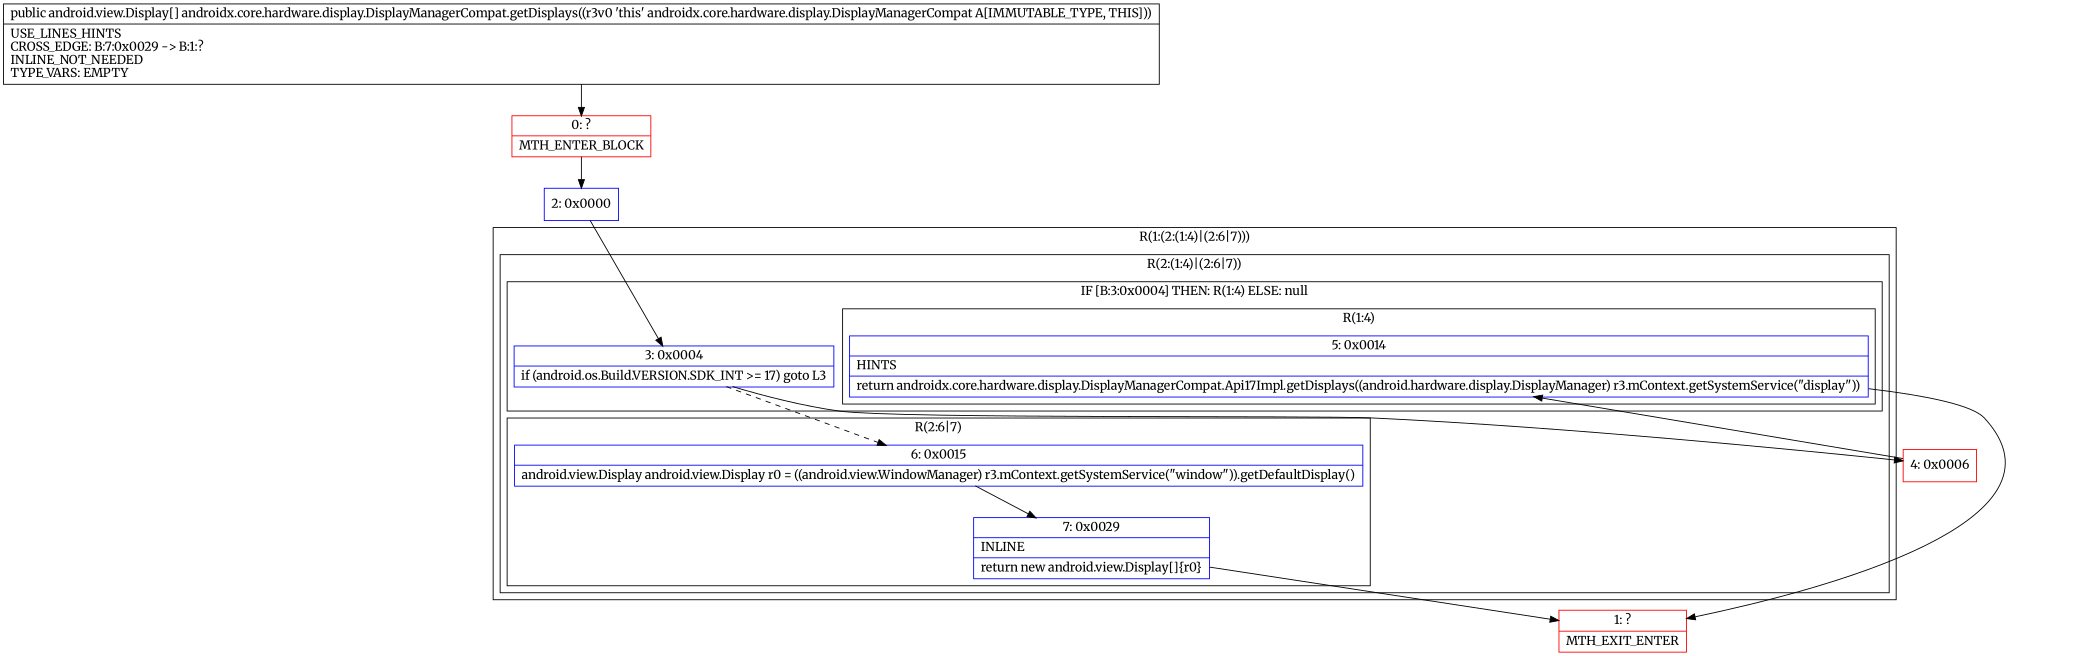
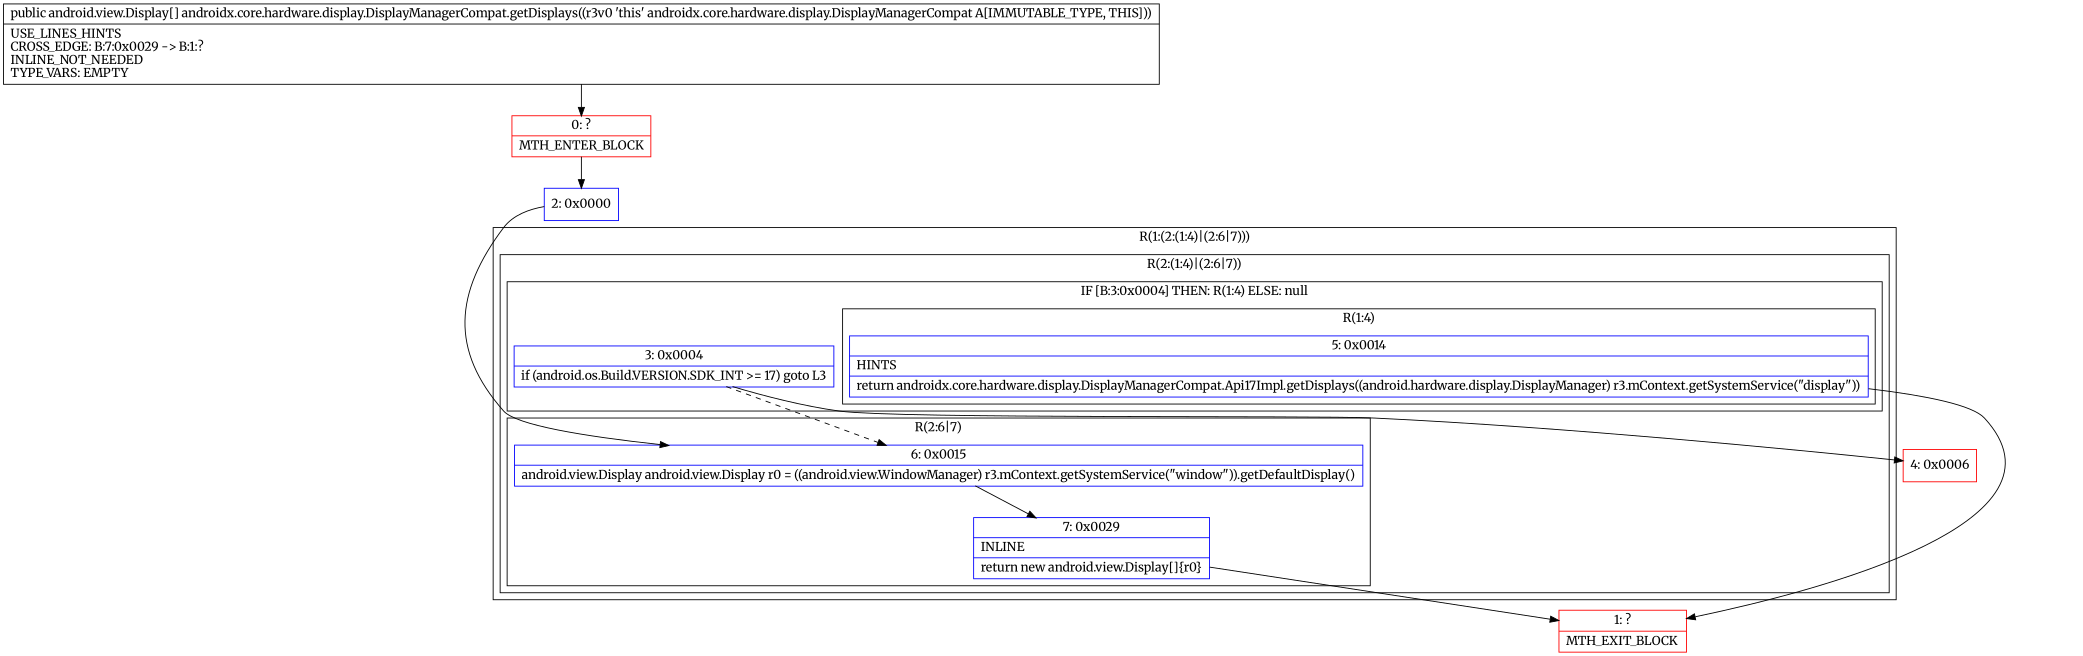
edge "2: 0x0000" -> "3: 0x0004": now "2: 0x0000" -> "6: 0x0015"
edge "4: 0x0006" -> "5: 0x0014": removed
node "1: ?": text "MTH_EXIT_ENTER" -> "MTH_EXIT_BLOCK"
